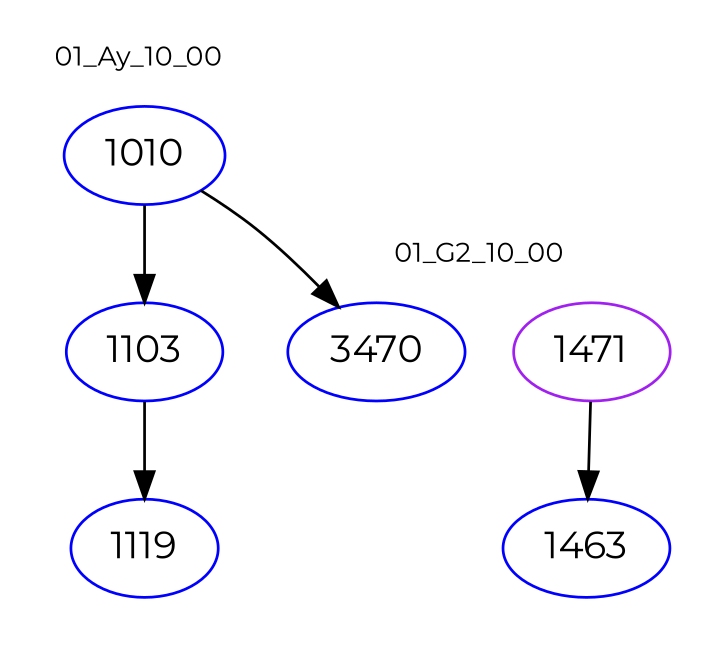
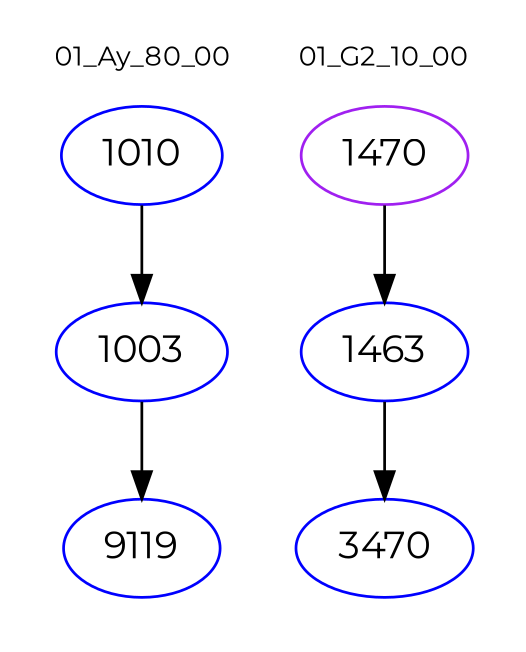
cluster "01_Ay_10_00": label "01_Ay_10_00" -> "01_Ay_80_00"
edge "1010" -> "3470": now "1463" -> "3470"
node "1103": label "1103" -> "1003"
node "1471": label "1471" -> "1470"
node "1119": label "1119" -> "9119"
